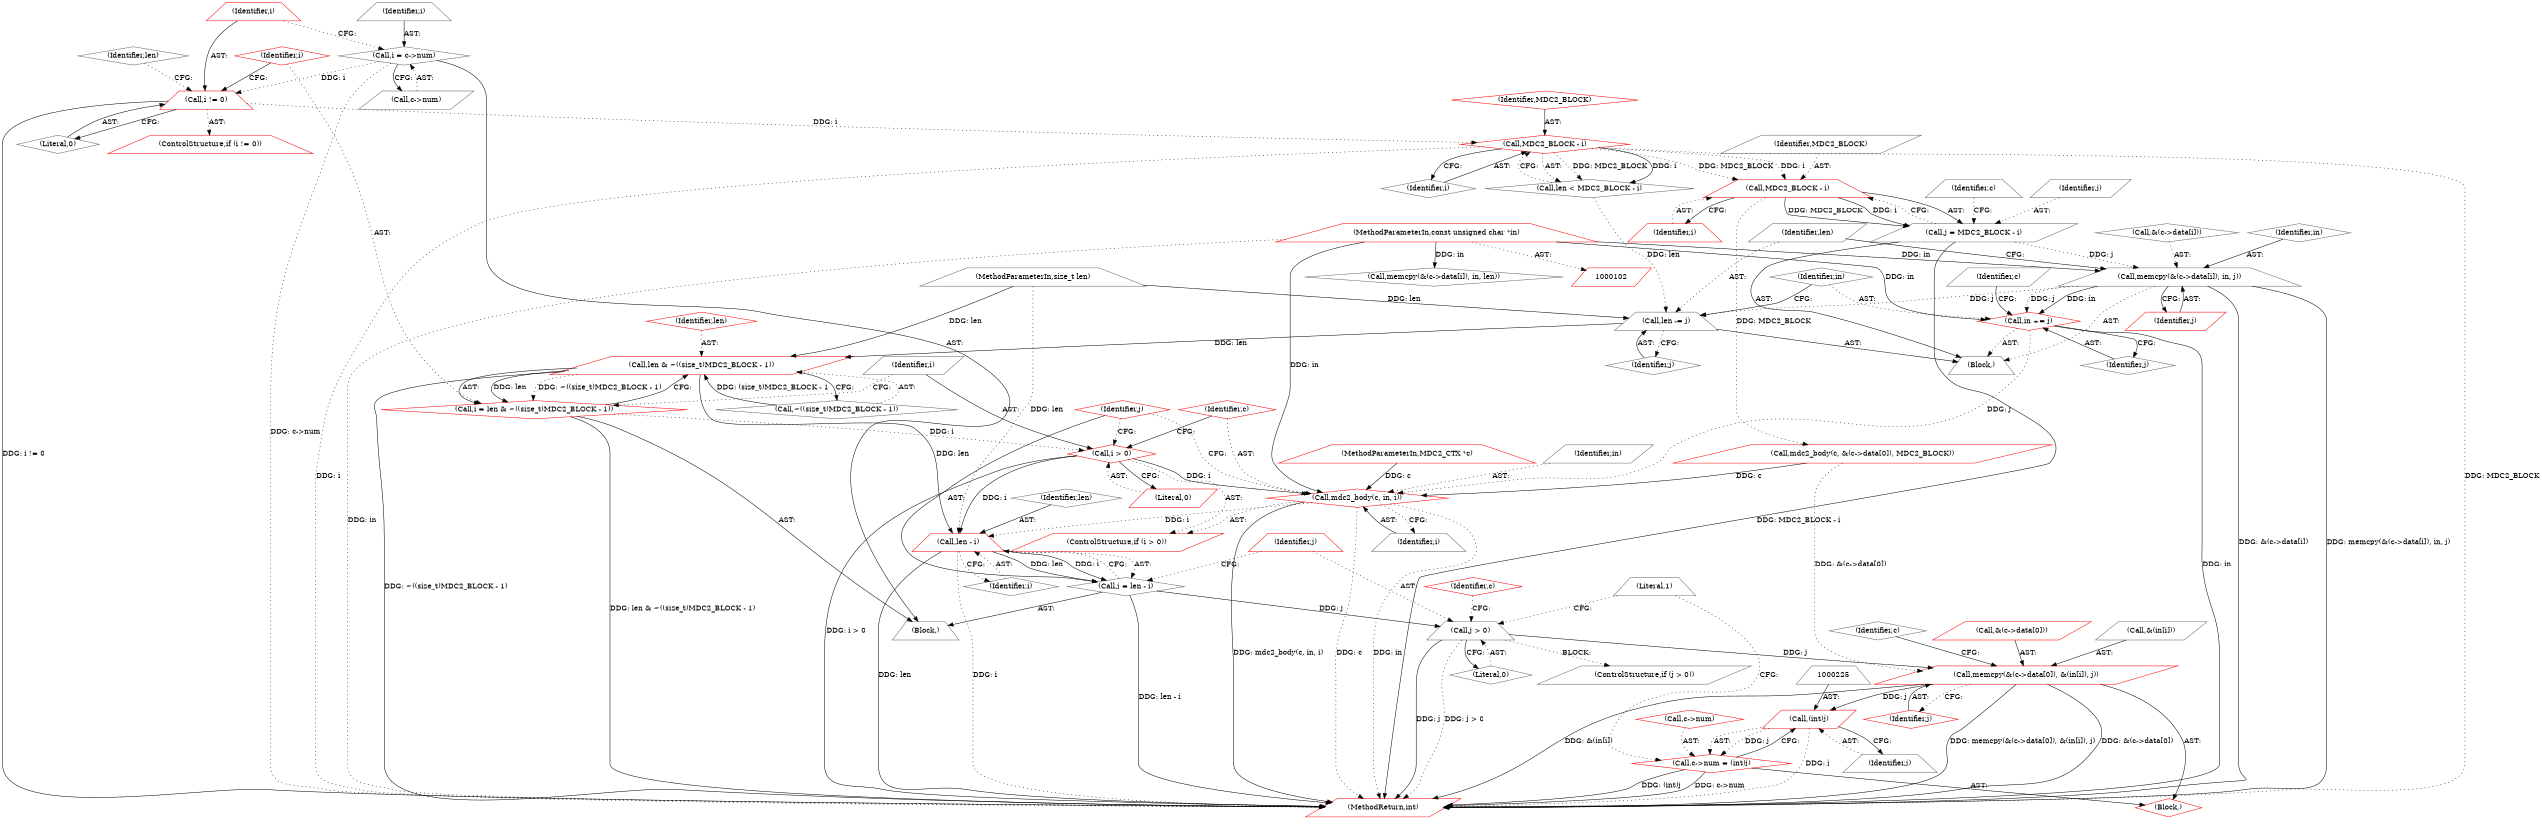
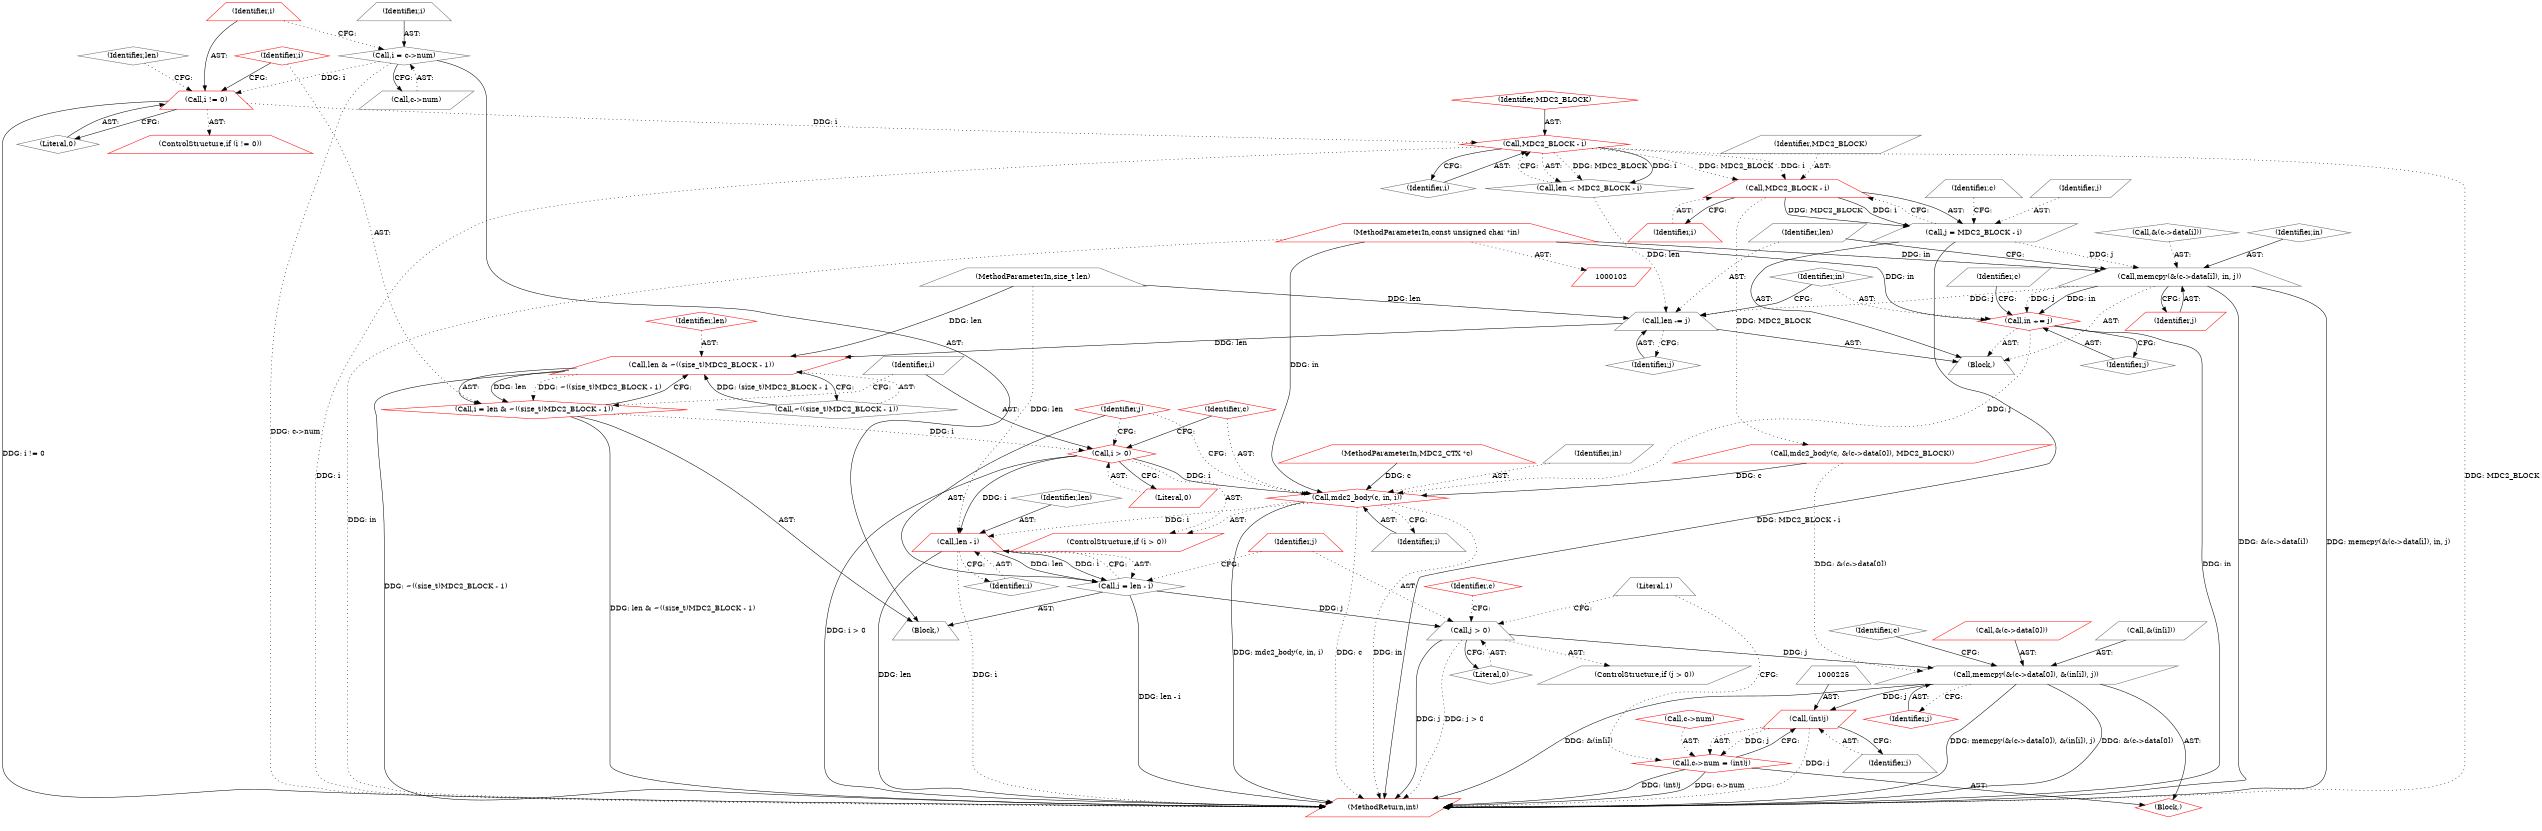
node "(Call,memcpy(&(c->data[i]), in, len))": removed
edge "(Call,len & ~((size_t)MDC2_BLOCK - 1))" -> "(Call,len - i)": removed, label "DDG: len"
edge "(Call,j > 0)" -> "(ControlStructure,if (j > 0))": label "BLOCK: " -> "AST: "
node "(Call,memcpy(&(c->data[0]), &(in[i]), j))": color red -> gray40
